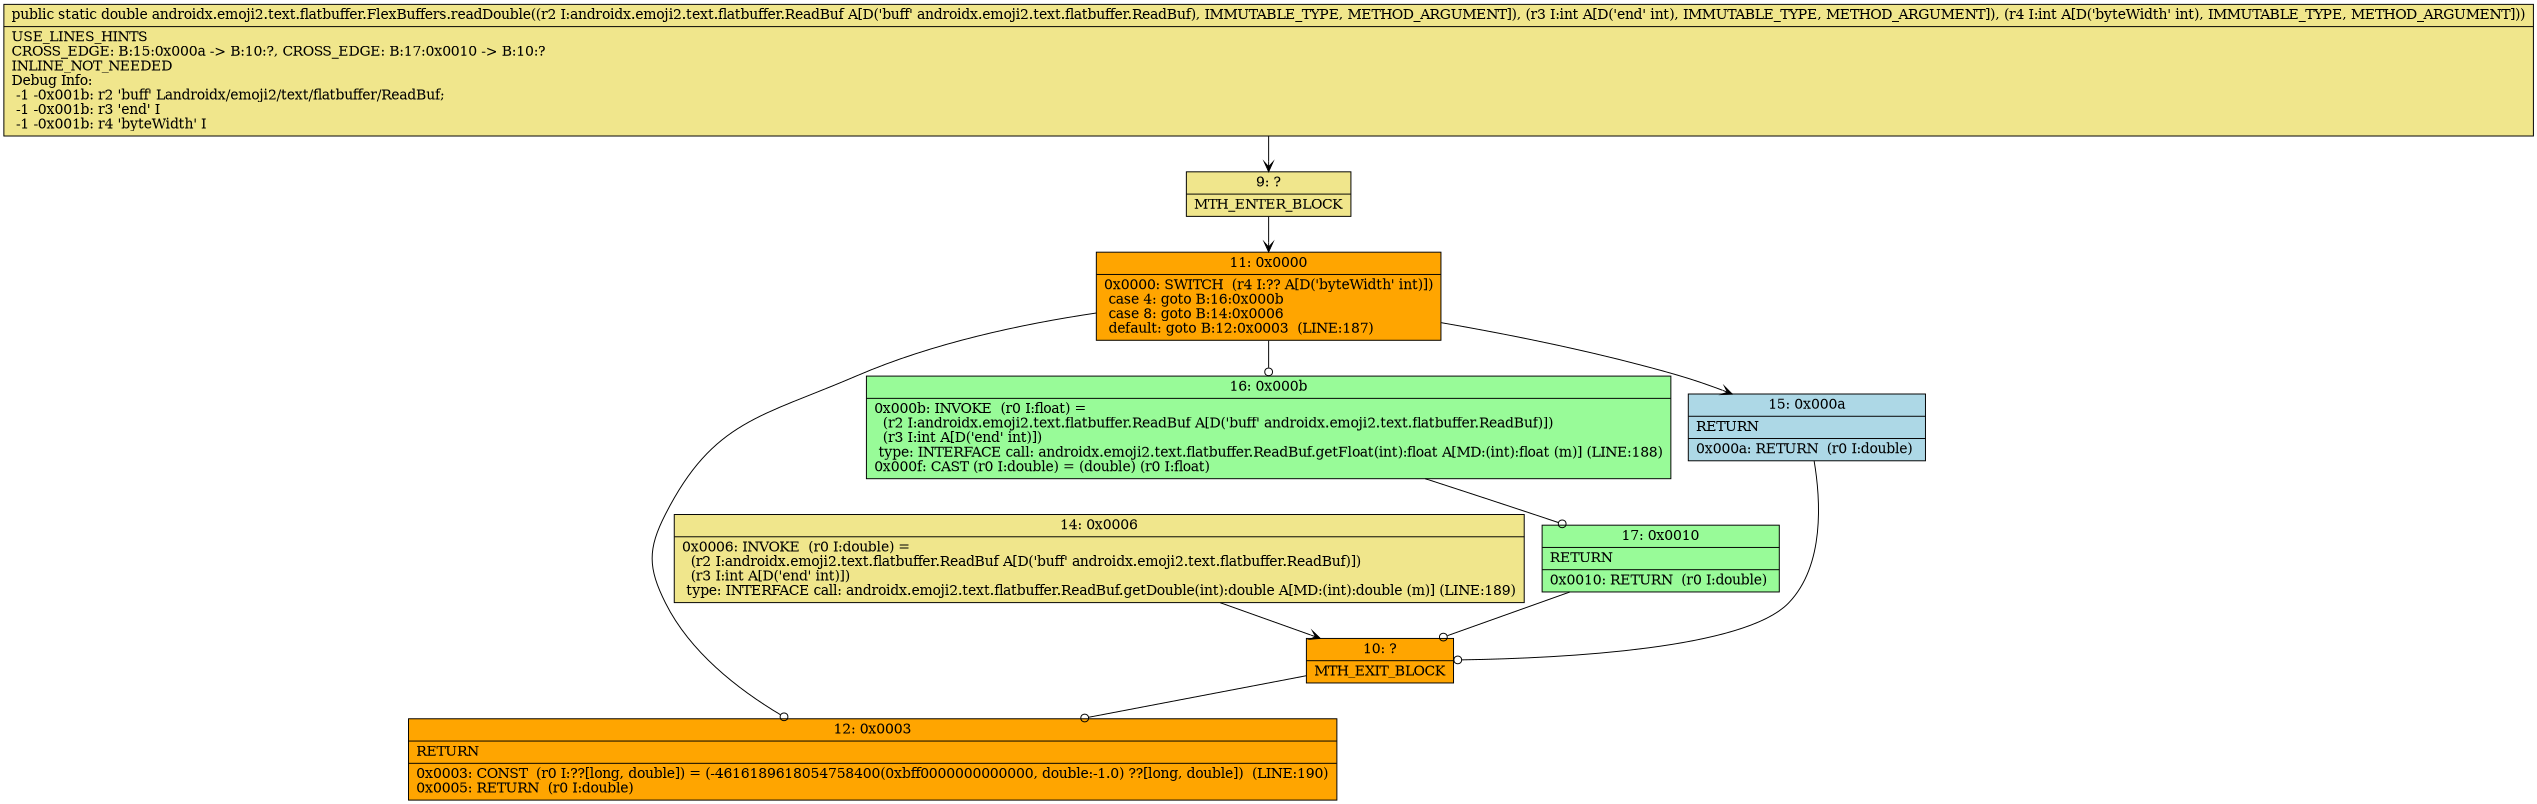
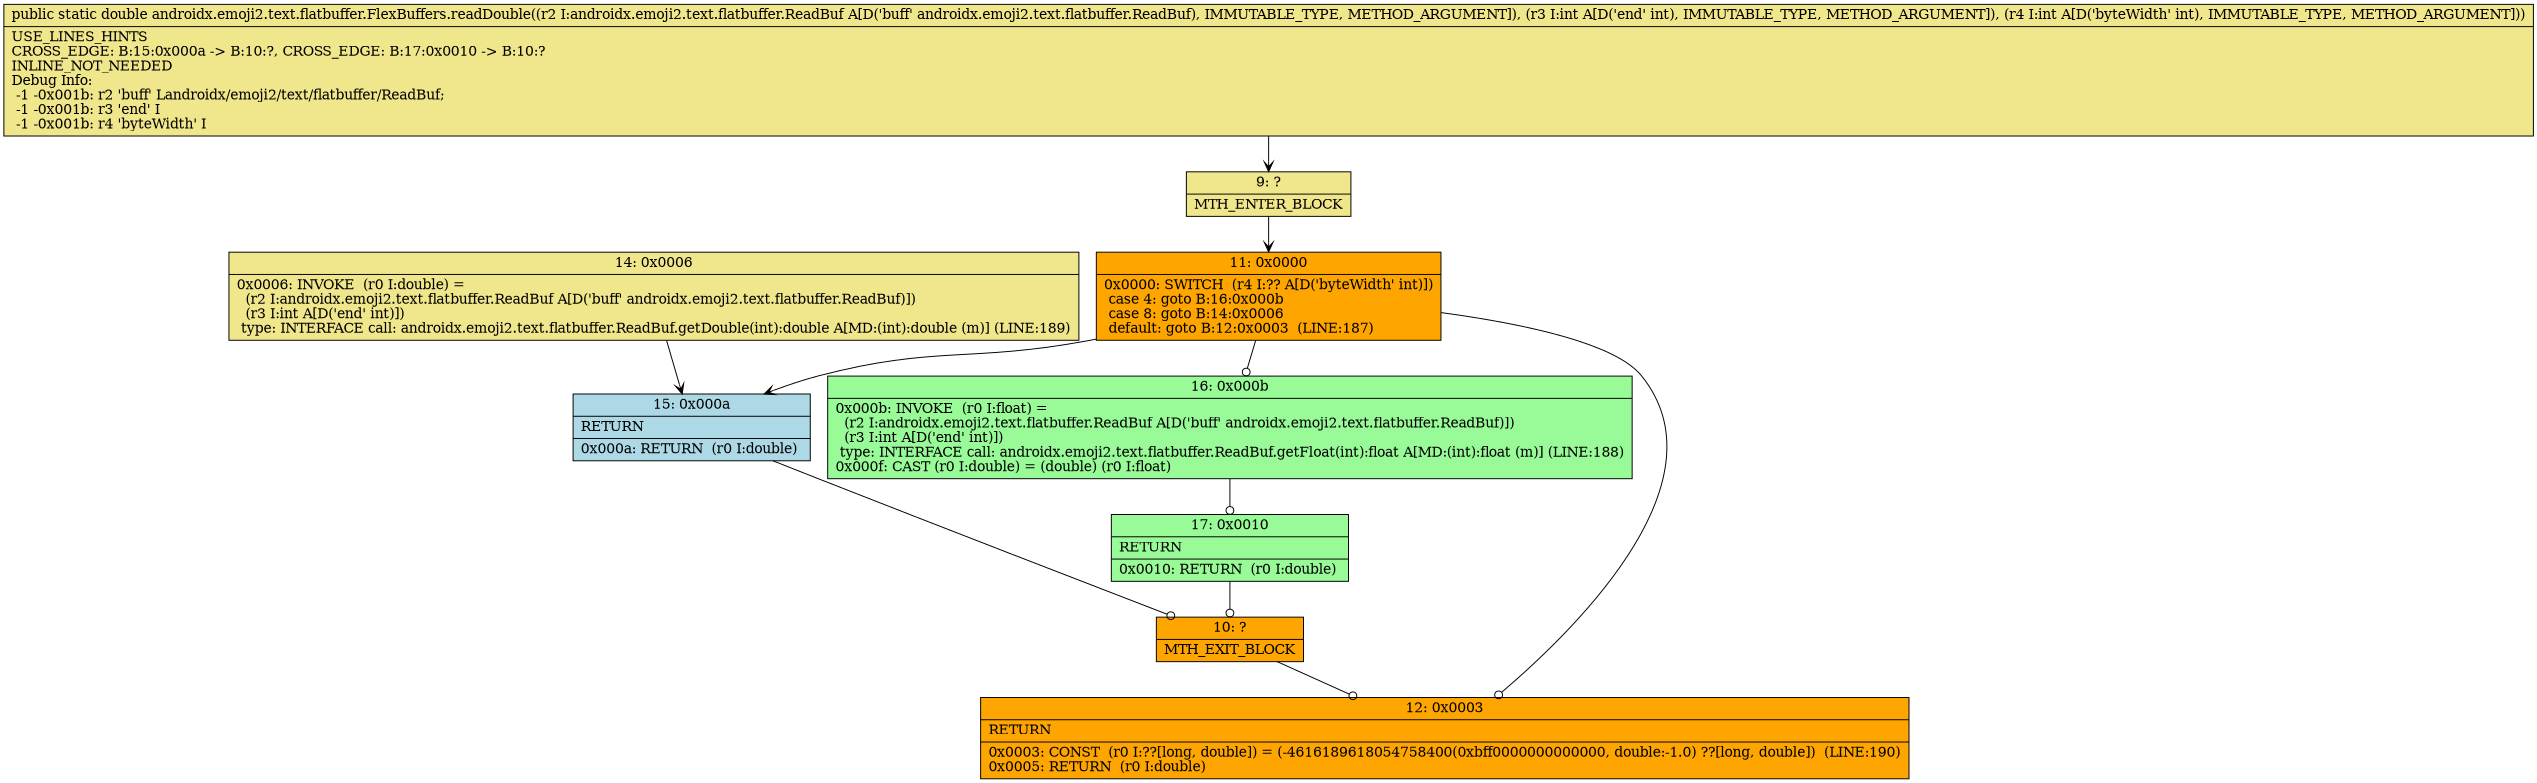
edge "14: 0x0006" -> "10: ?": now "14: 0x0006" -> "15: 0x000a"
